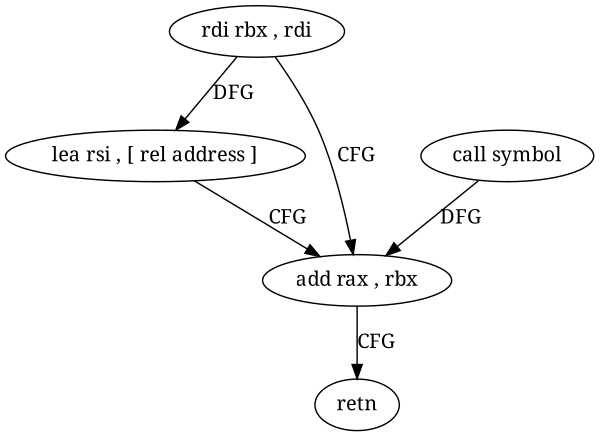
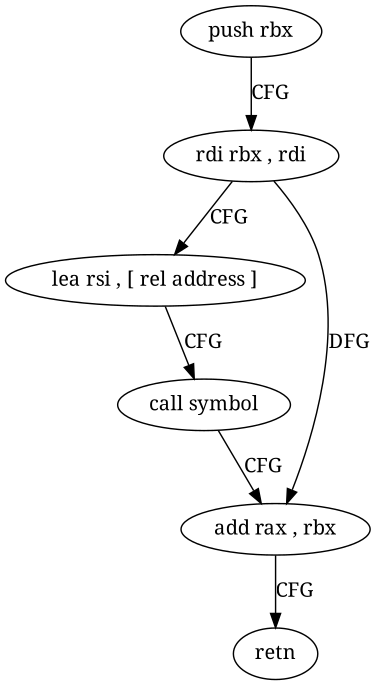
node "push rbx": added
edge "rdi rbx , rdi" -> "lea rsi , [ rel address ]": label "DFG" -> "CFG"
edge "rdi rbx , rdi" -> "add rax , rbx": label "CFG" -> "DFG"
edge "lea rsi , [ rel address ]" -> "add rax , rbx": now "lea rsi , [ rel address ]" -> "call symbol"
edge "call symbol" -> "add rax , rbx": label "DFG" -> "CFG"
